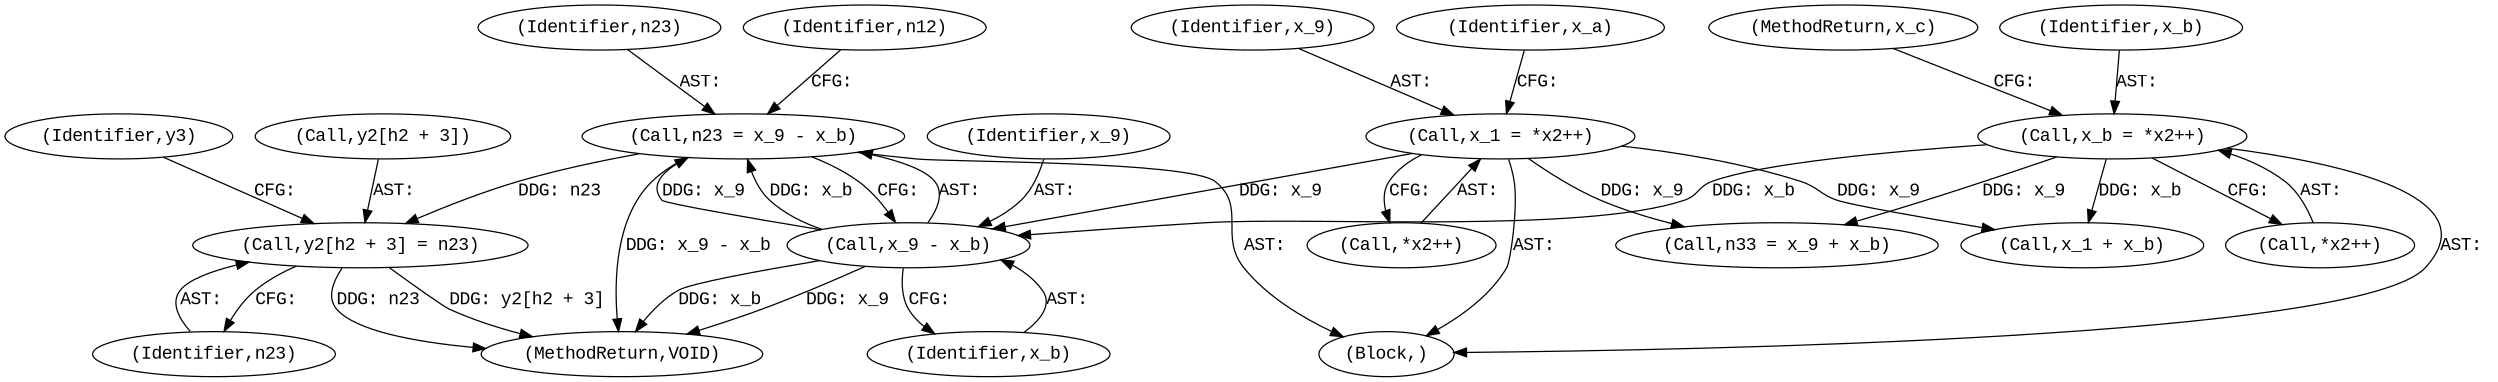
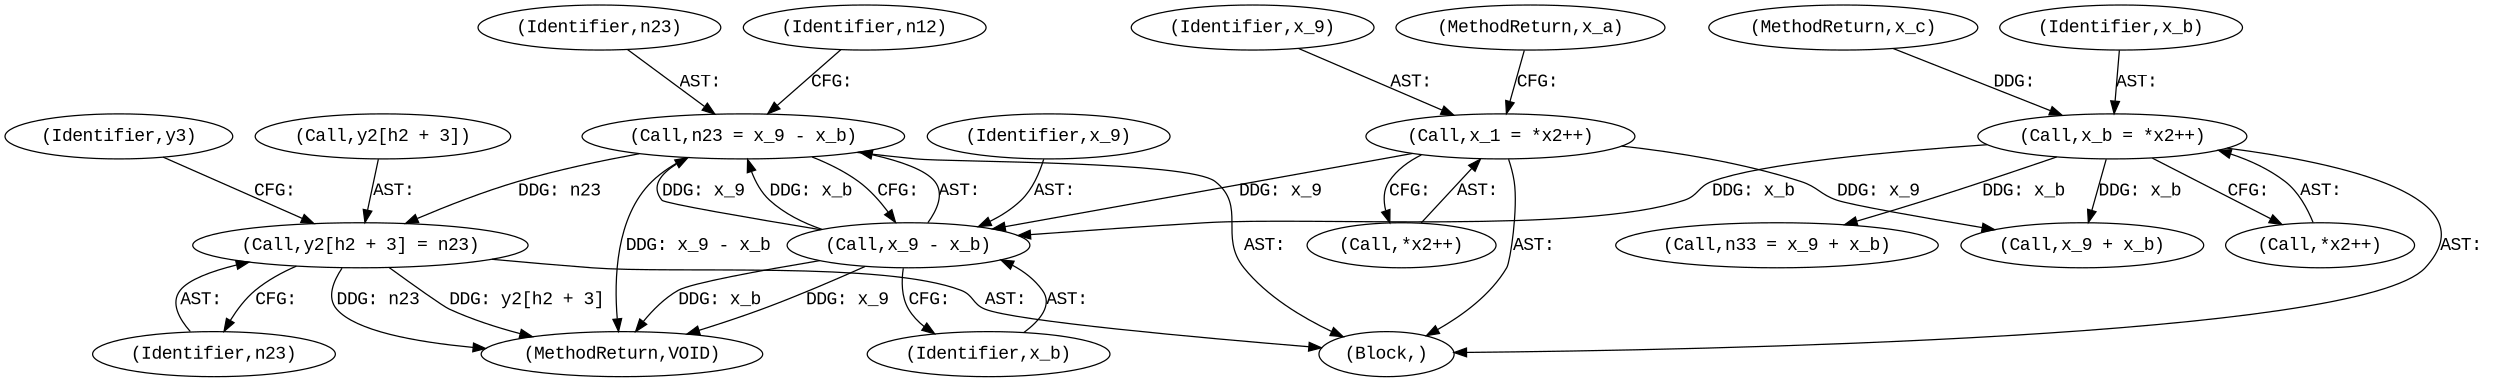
node "(Identifier,x_a)": label "(Identifier,x_a)" -> "(MethodReturn,x_a)"
edge "(MethodReturn,x_c)" -> "(Call,x_b = *x2++)": label "CFG: " -> "DDG: "
edge "(Call,x_b = *x2++)" -> "(Call,n33 = x_9 + x_b)": label "DDG: x_9" -> "DDG: x_b"
edge "(Call,x_1 = *x2++)" -> "(Call,n33 = x_9 + x_b)": removed, label "DDG: x_9"
node "(Call,x_1 + x_b)": label "(Call,x_1 + x_b)" -> "(Call,x_9 + x_b)"
edge "(Call,y2[h2 + 3] = n23)" -> "(Block,)": added, label "AST:"
